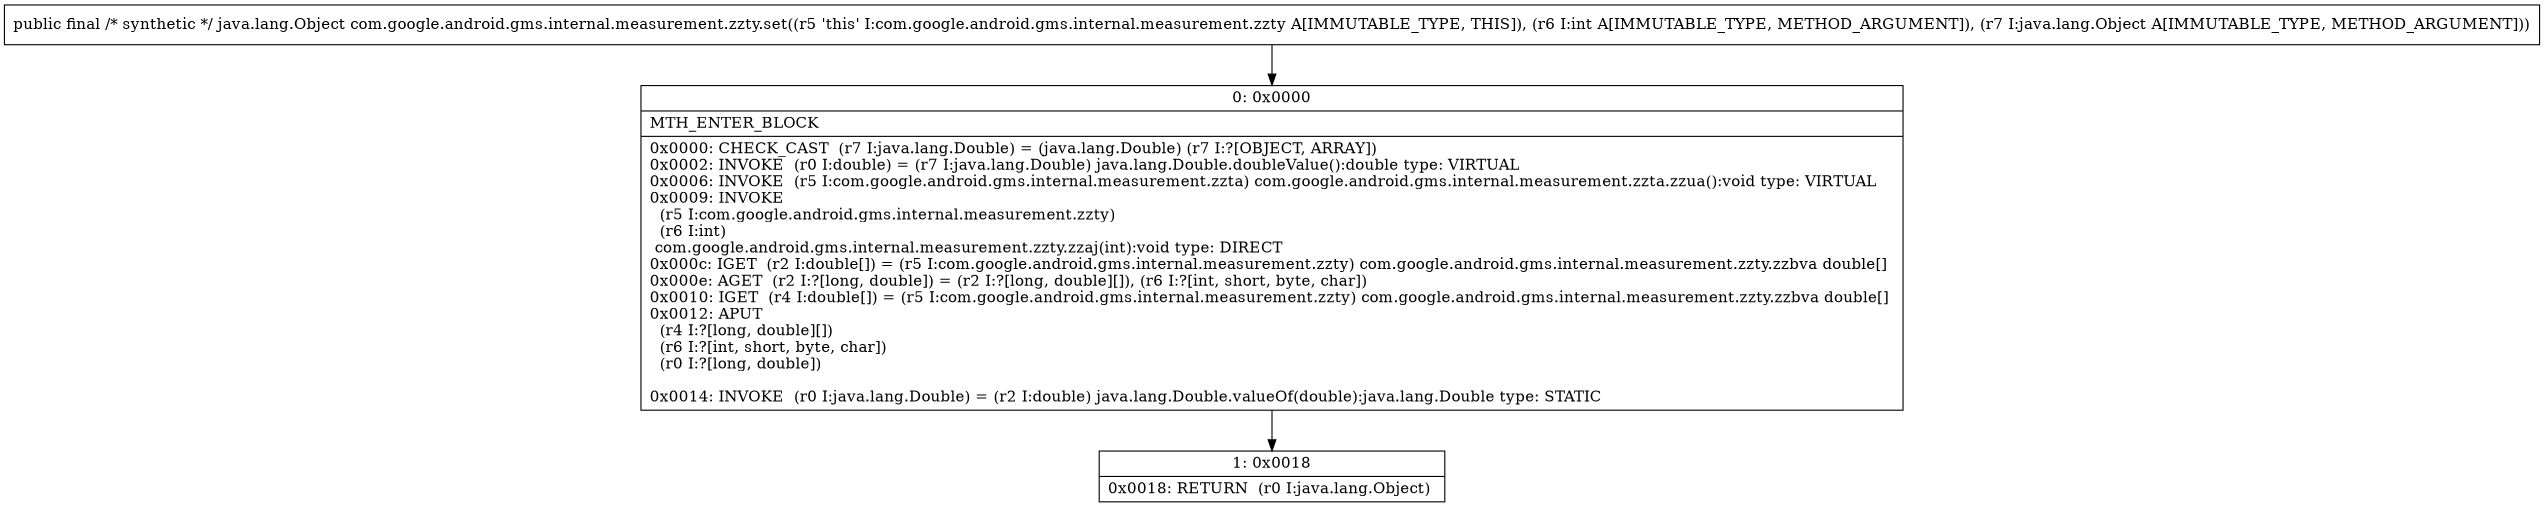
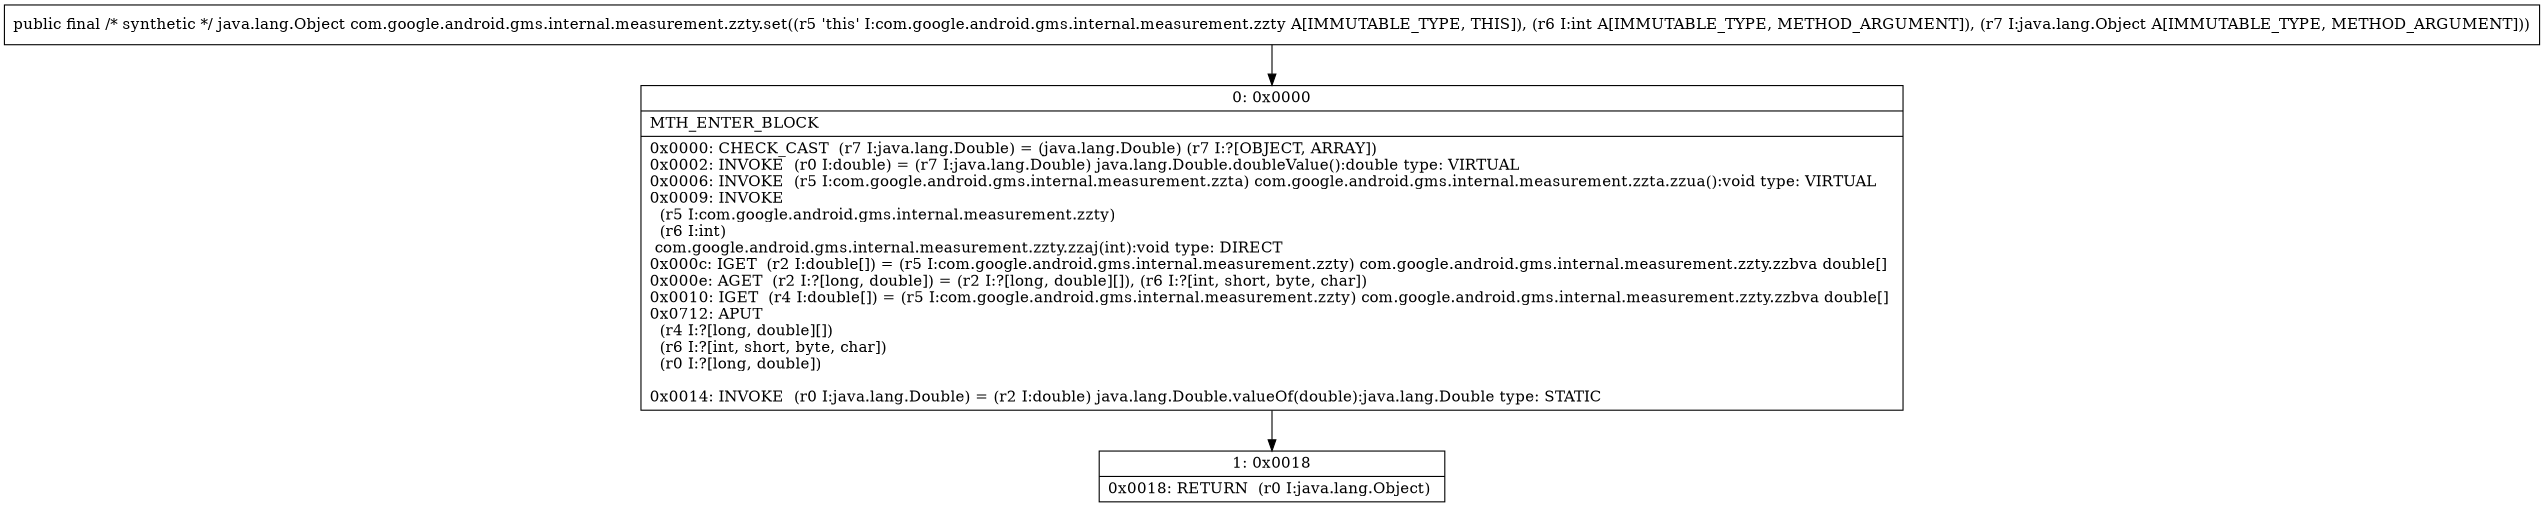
node "0: 0x0000": text "0x0012: APUT" -> "0x0712: APUT"
